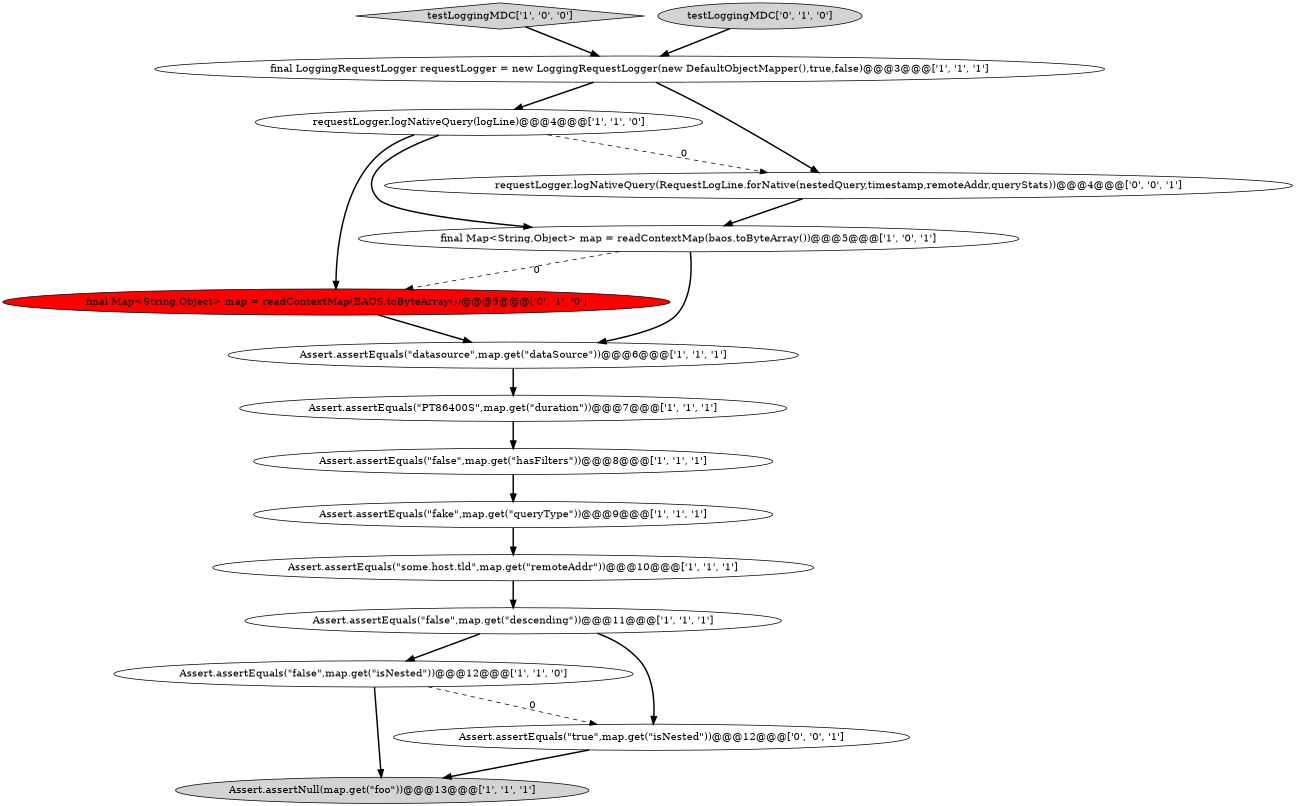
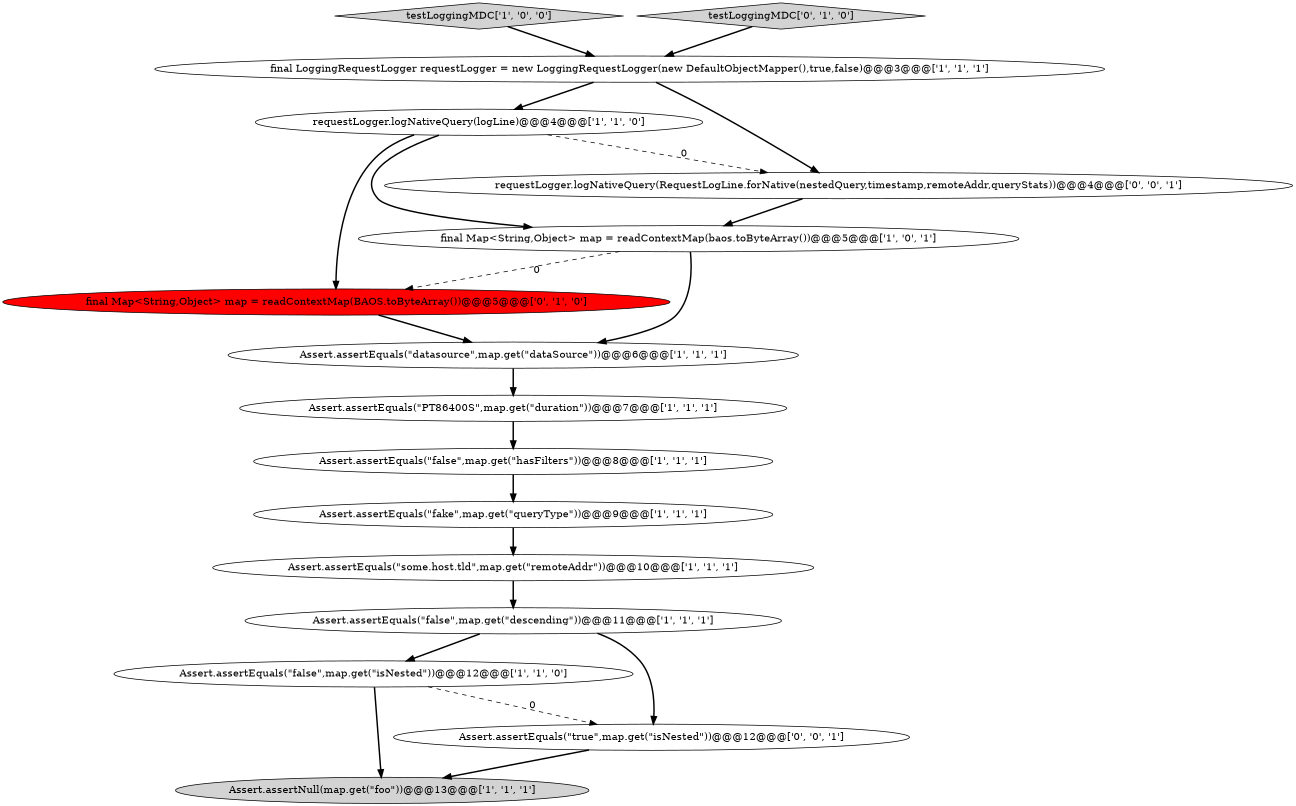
node "testLoggingMDC['0', '1', '0']": shape ellipse -> diamond
